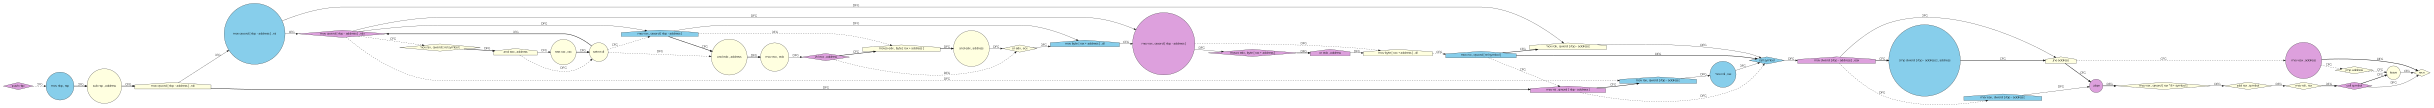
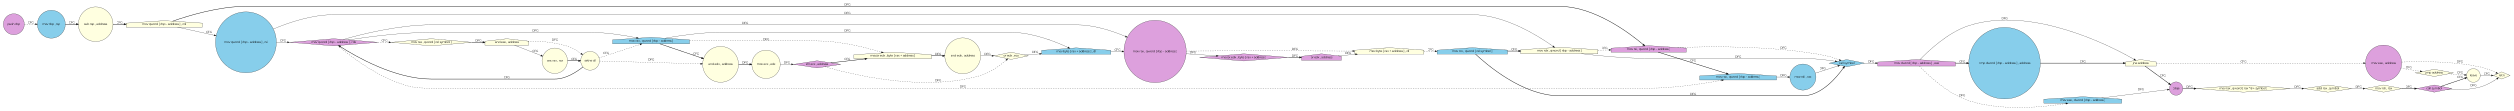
edge "mov eax , address" -> "retn": style bold -> dashed
edge "mov rcx , qword [ rel symbol ]" -> "mov rsi , qword [ rbp - address ]": now "mov rdx , qword [ rbp - address ]" -> "mov rsi , qword [ rbp - address ]"
node "push rbp": shape diamond -> circle
